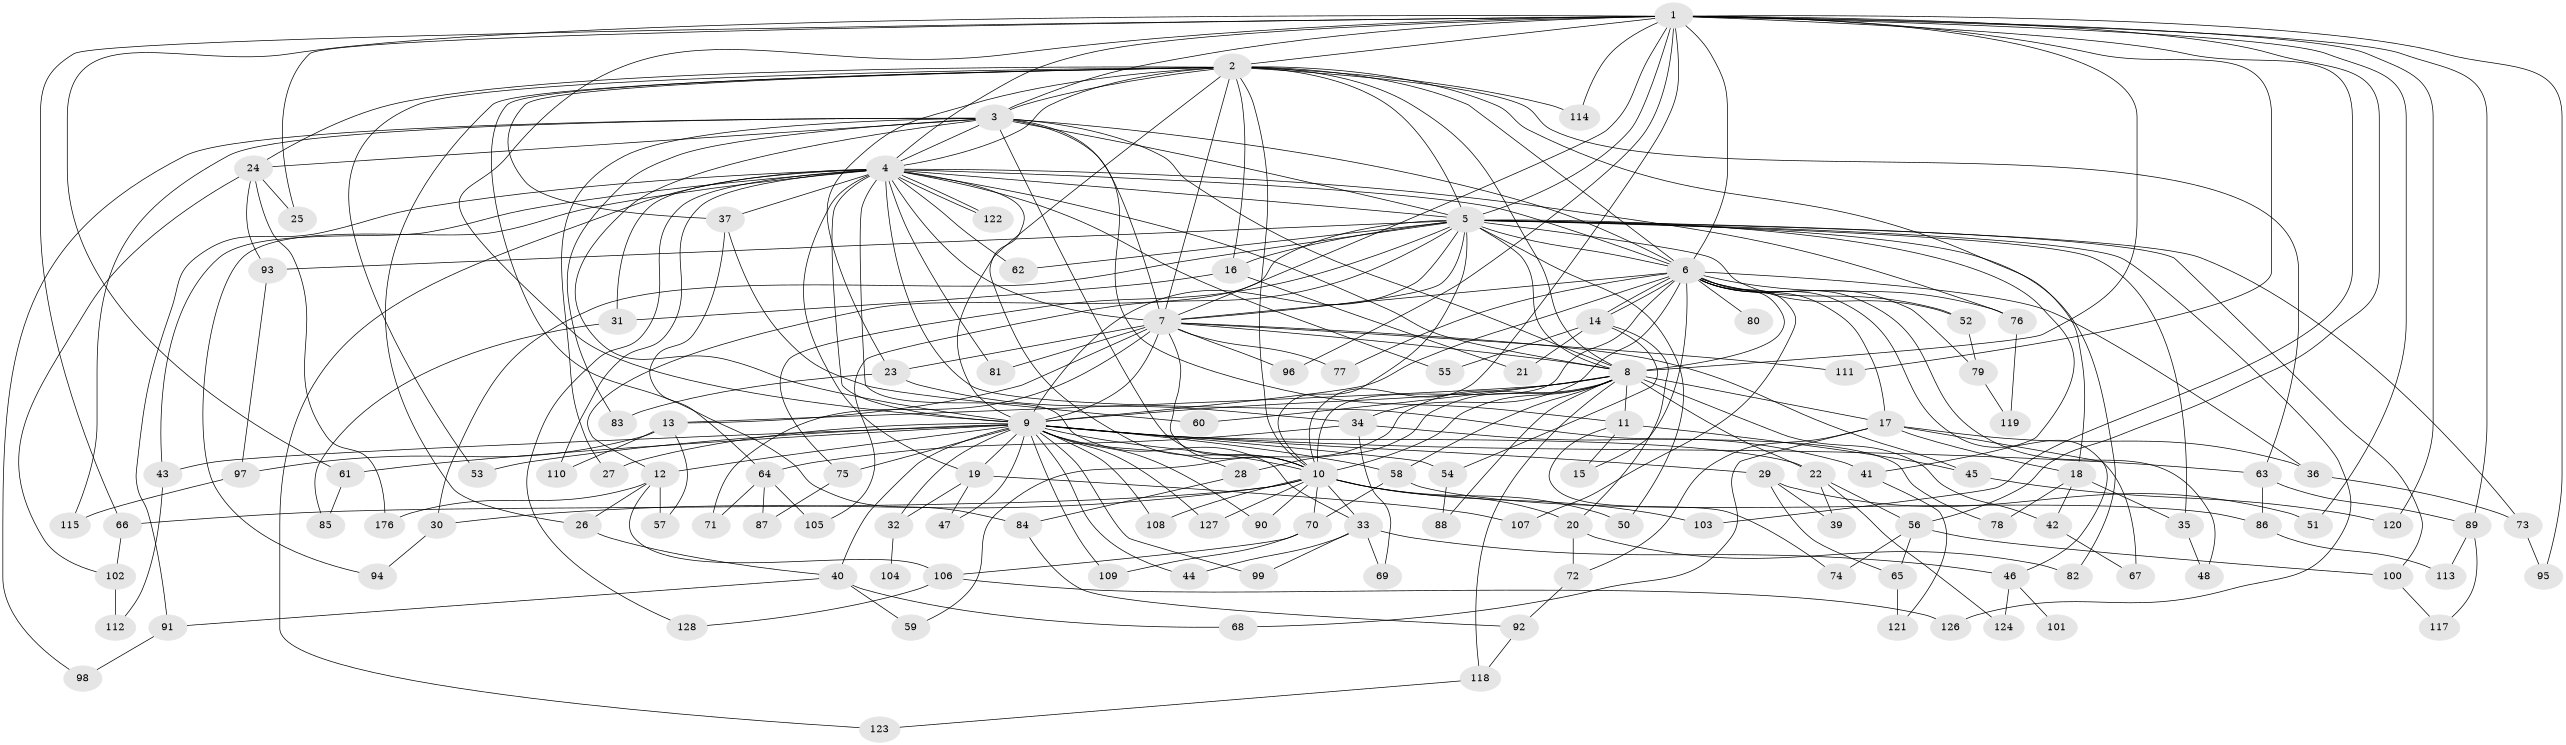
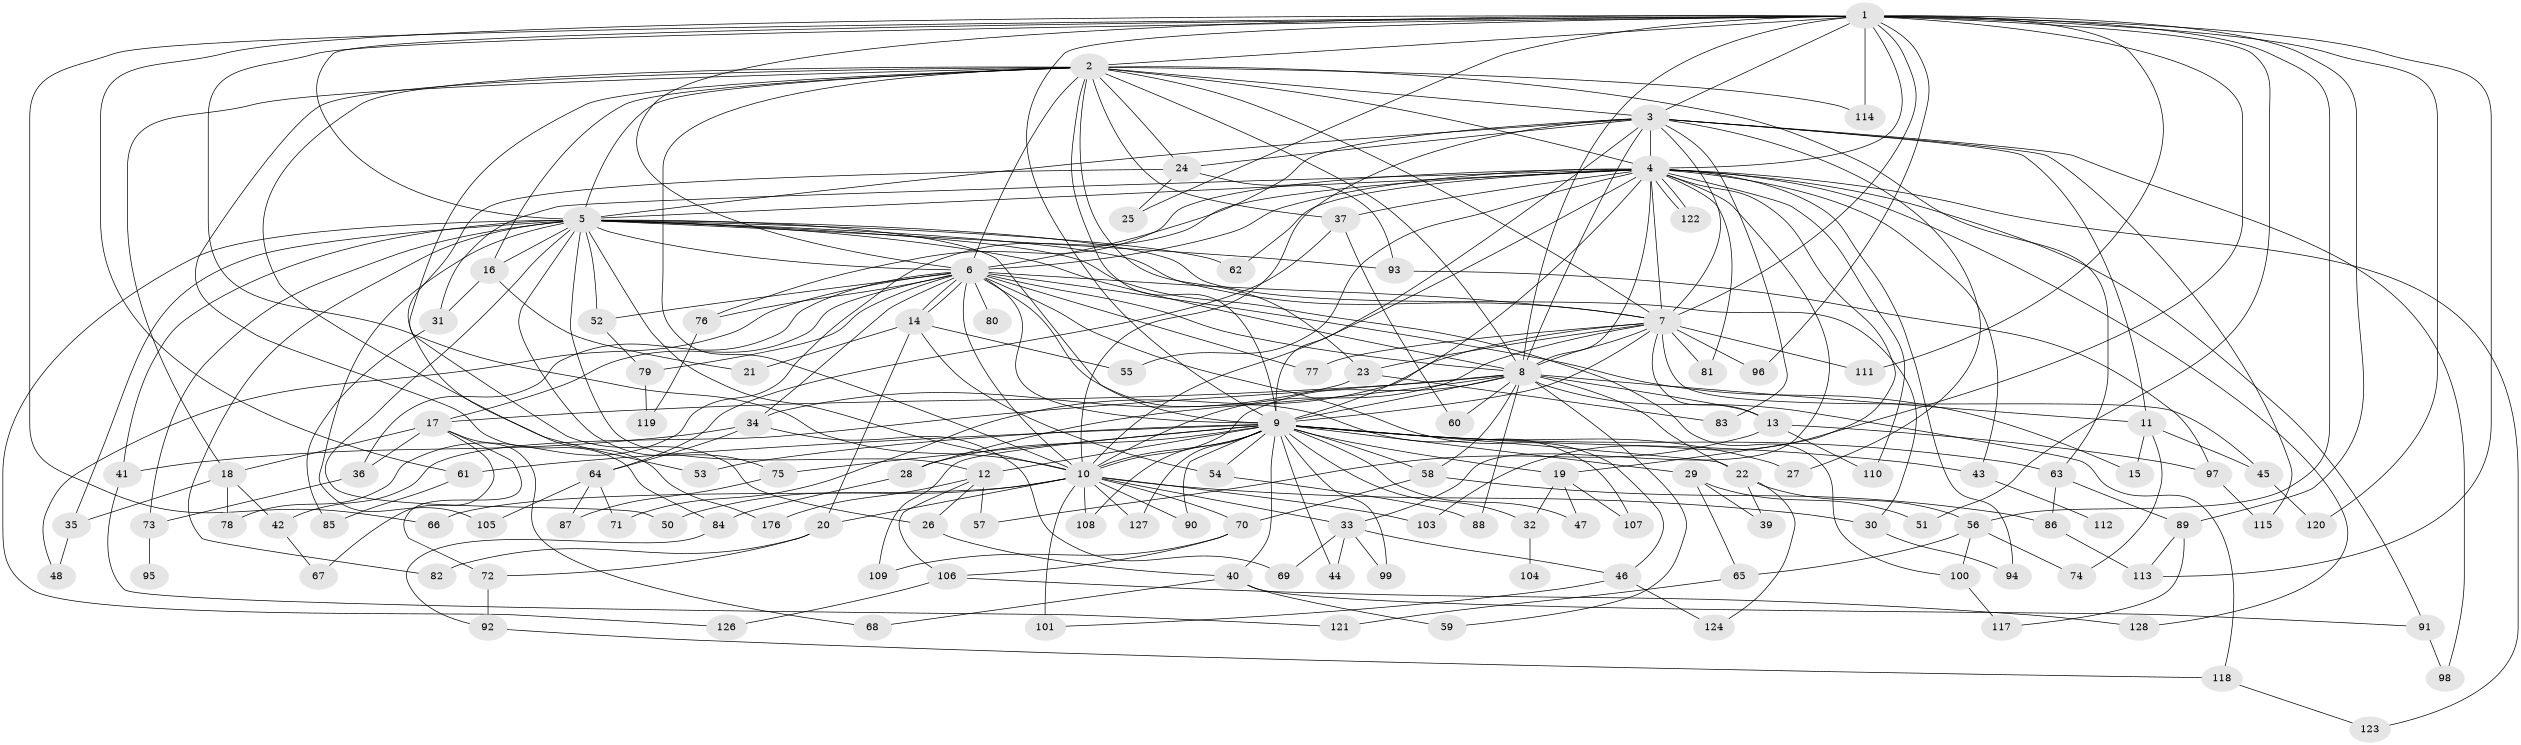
edge "1" -- "95": now "1" -- "113"
edge "10" -- "101": added
node "102": removed
